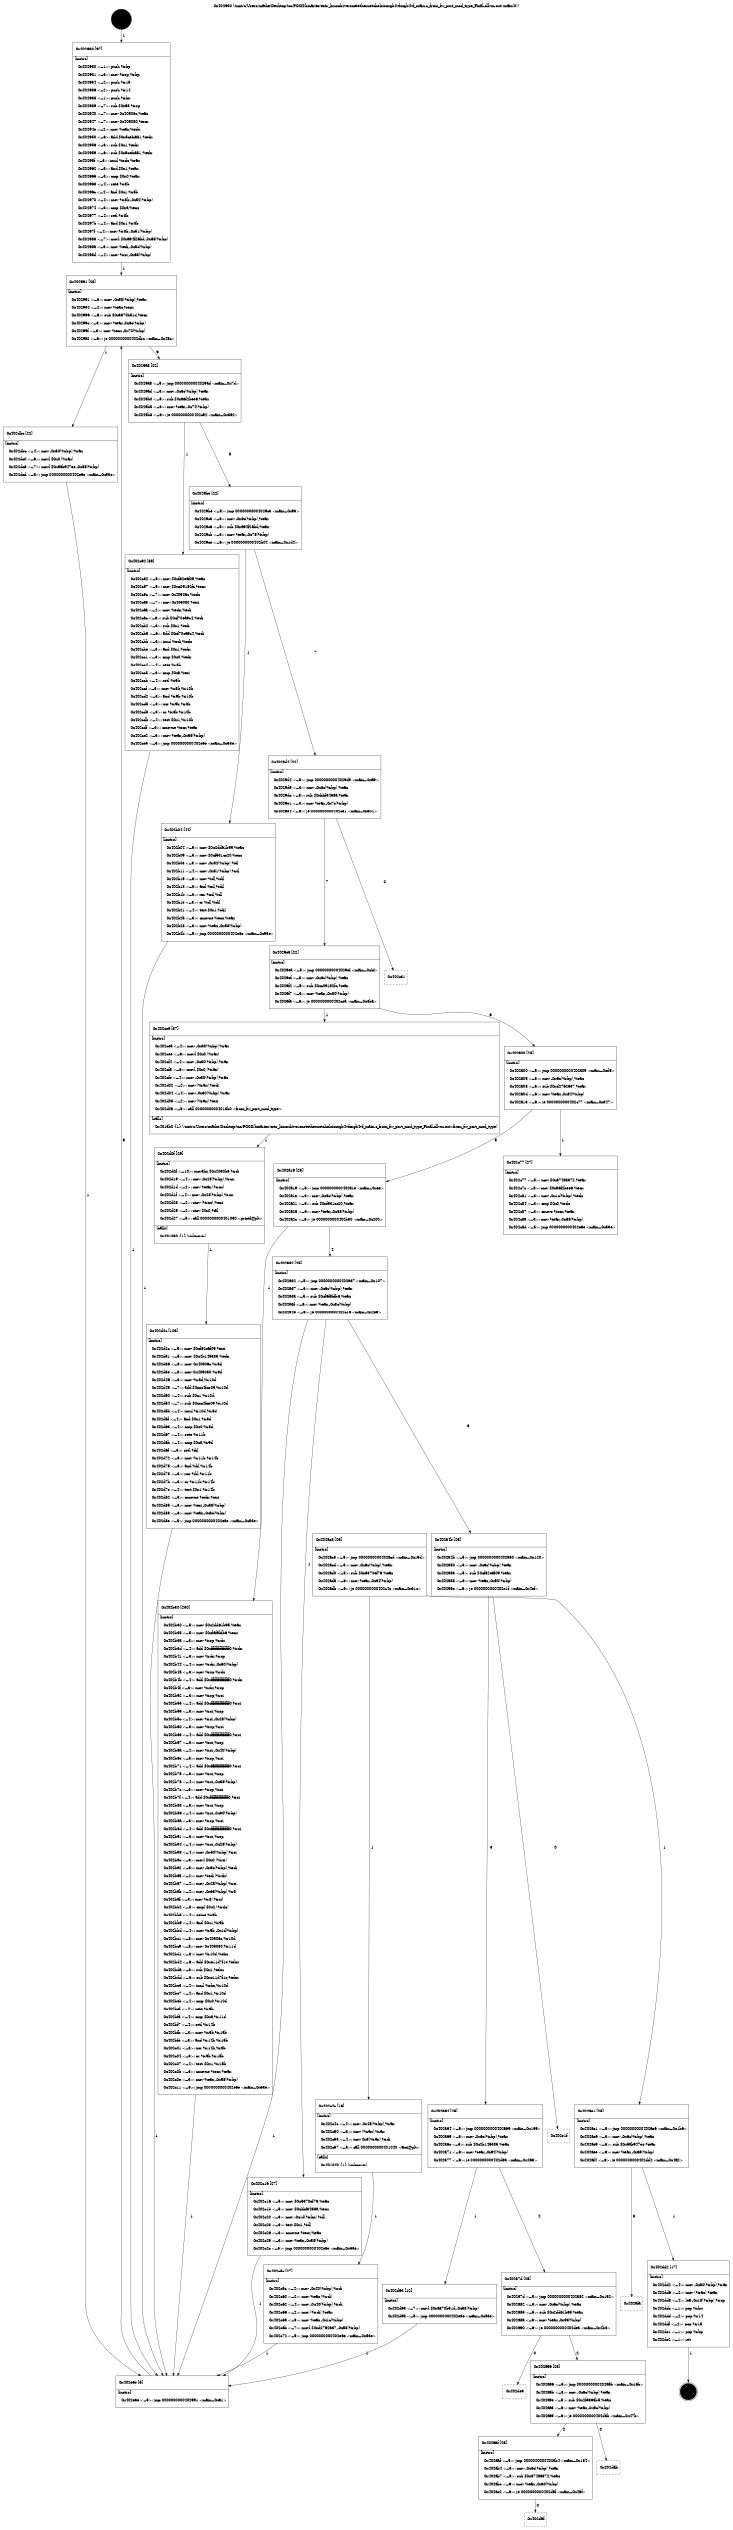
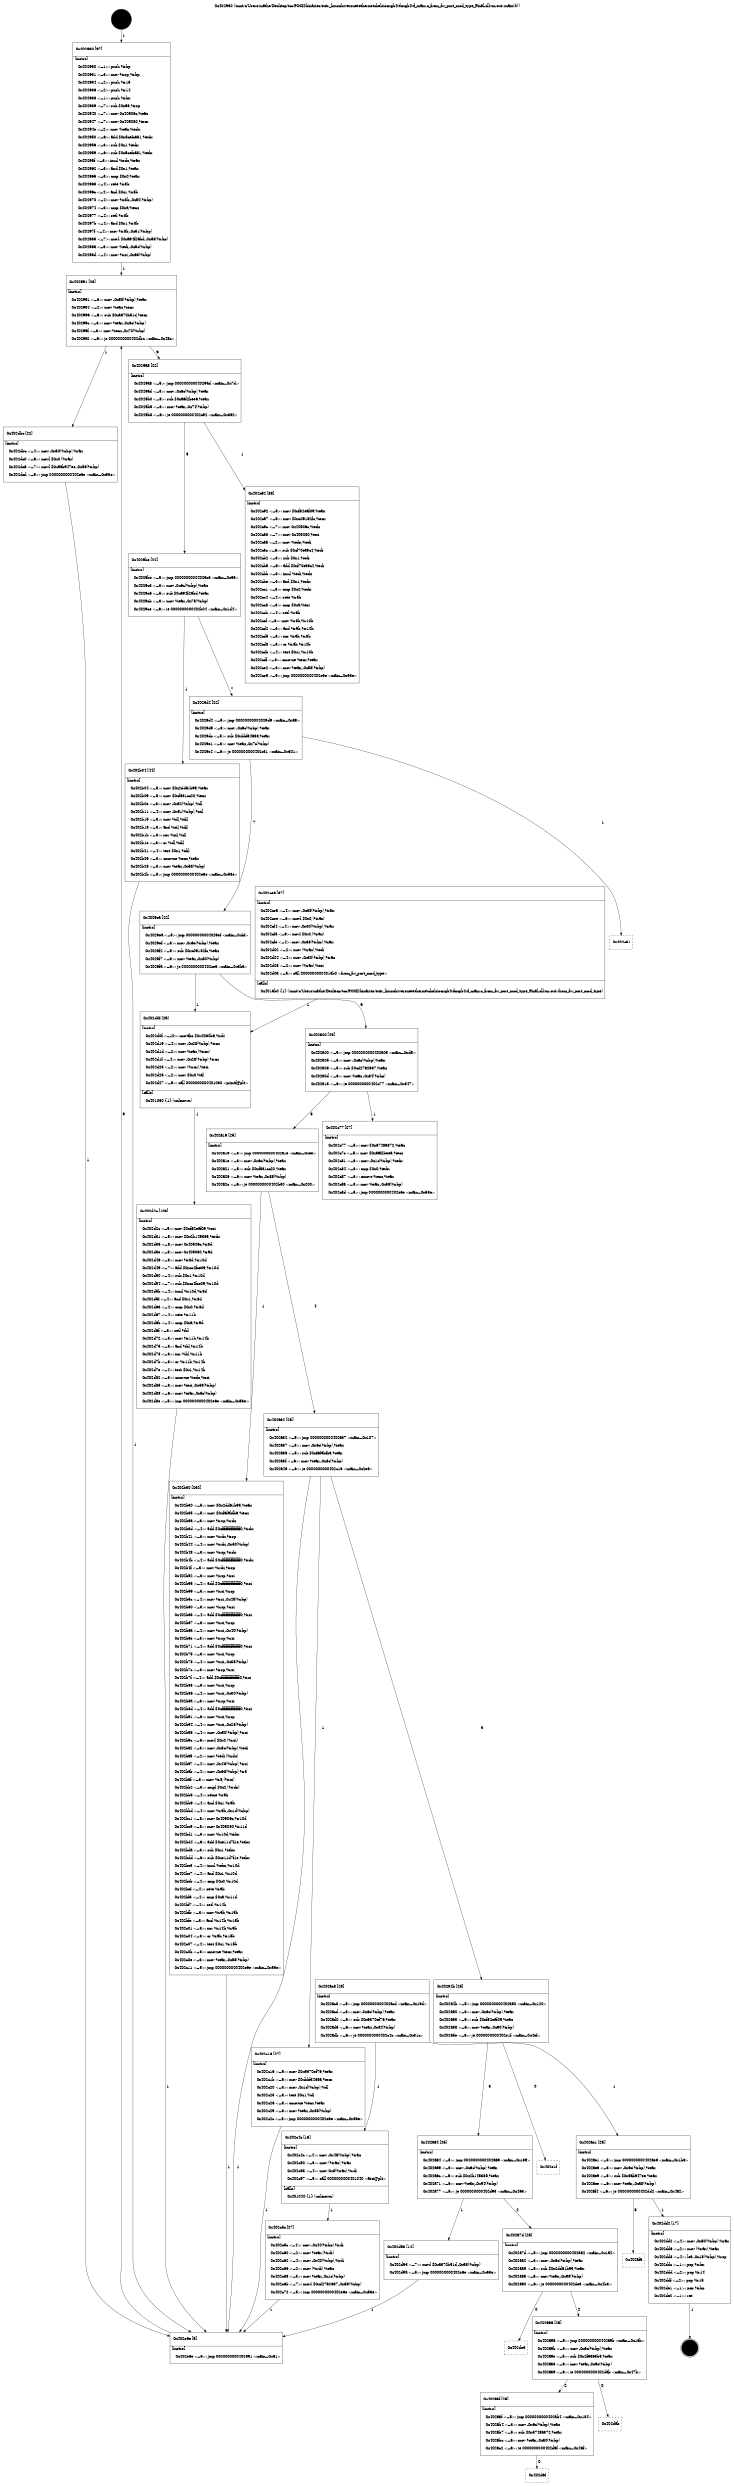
edge "0x4029d4 [22]" -> "0x402c31": label " 0" -> " 1"
edge "0x4029ea [22]" -> "0x402cea [37]": now "0x4029ea [22]" -> "0x402d0f [29]"
edge "0x402c92 [88]" -> "0x402e6e [5]": removed, label "1"
